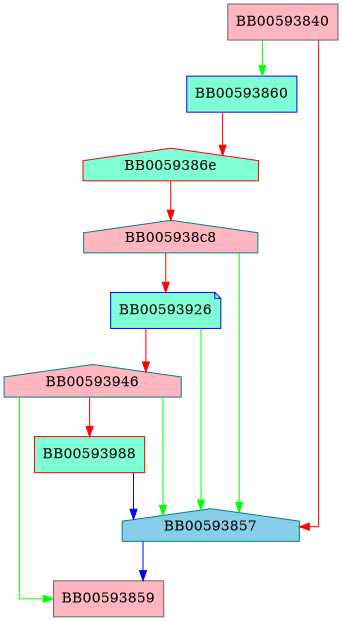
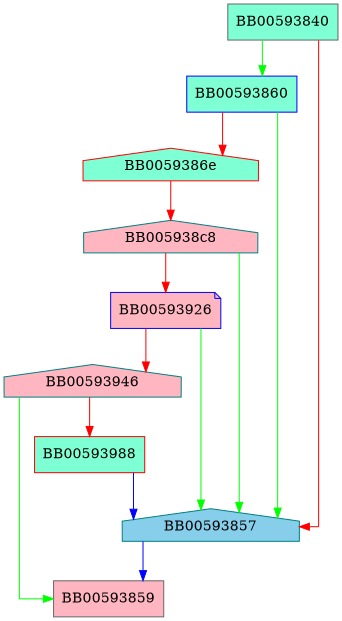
node "BB00593840": fillcolor lightpink -> aquamarine
node "BB00593926": fillcolor aquamarine -> lightpink
edge "BB00593946" -> "BB00593857": now "BB00593860" -> "BB00593857"
